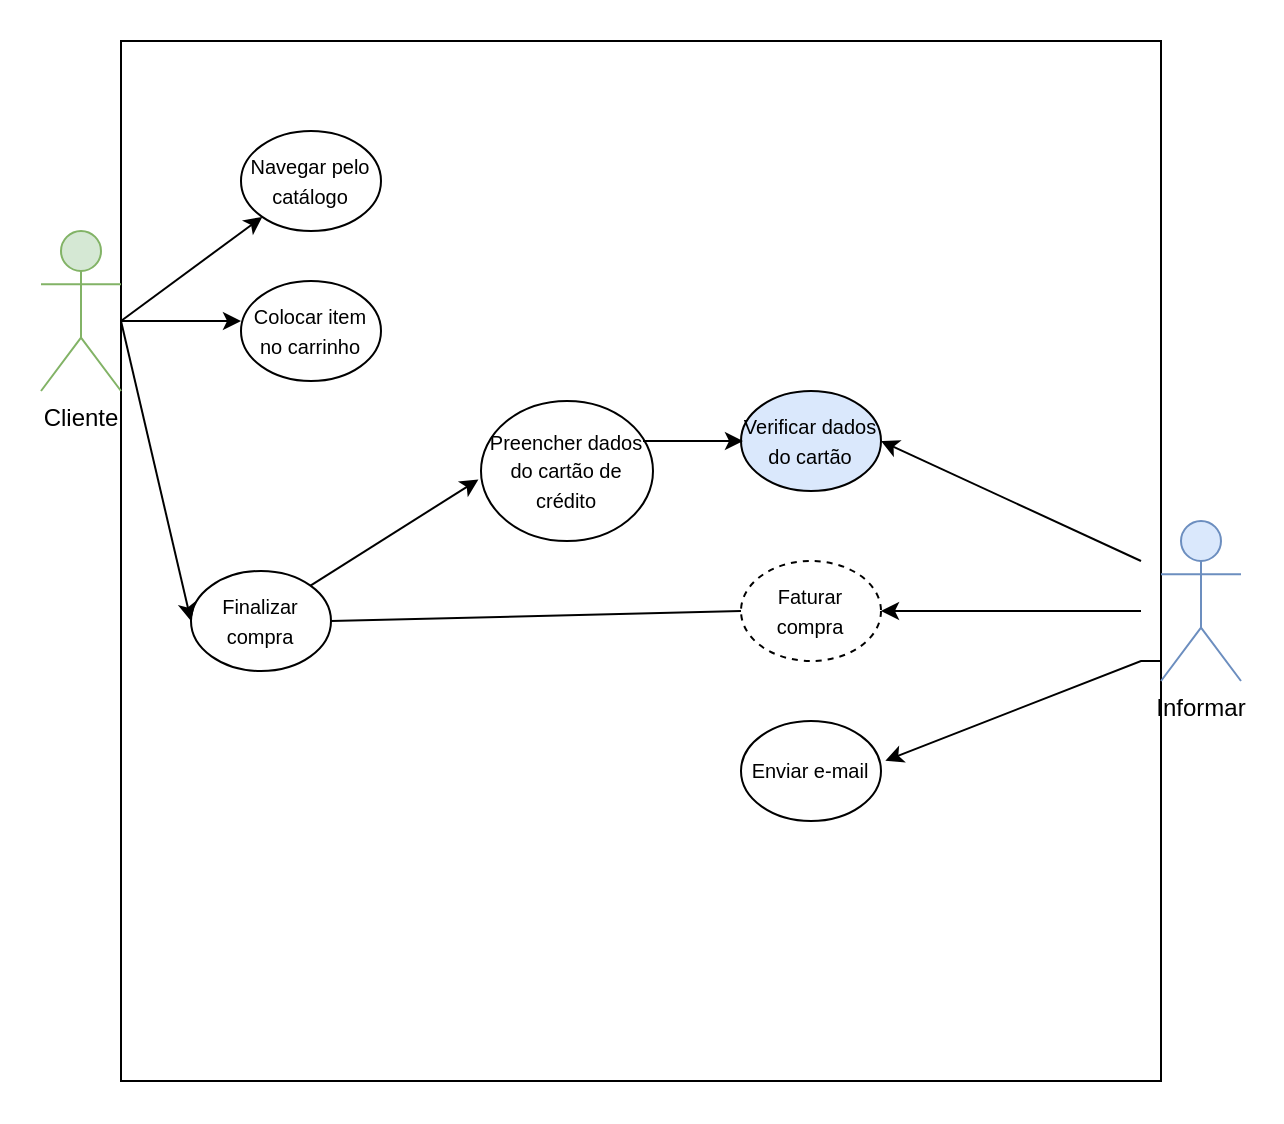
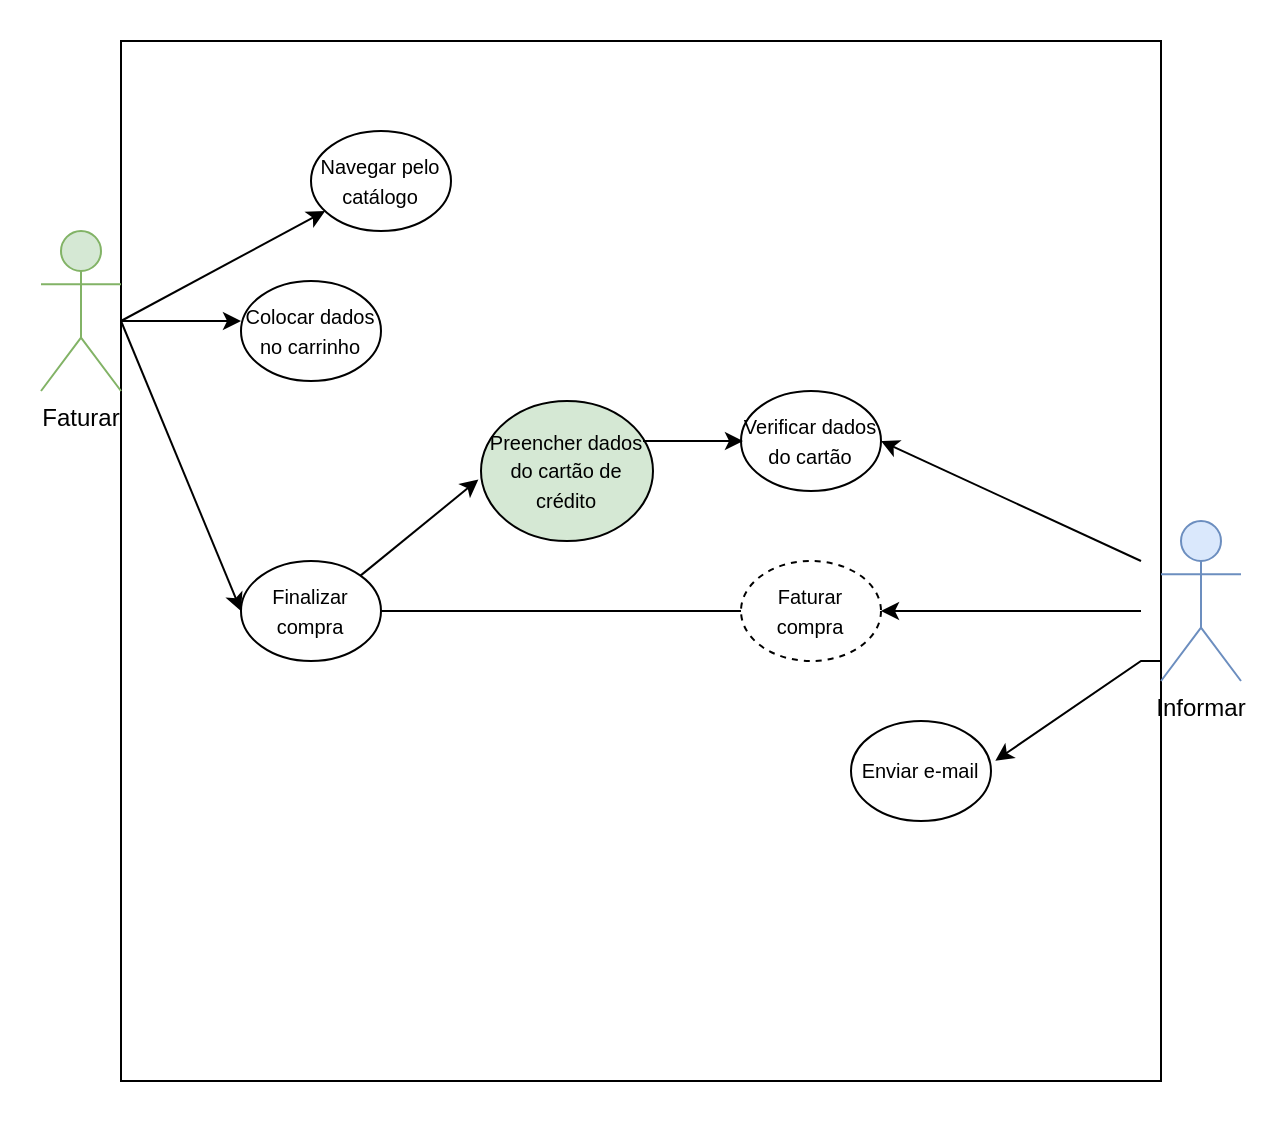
node "Navegar pelo catálogo": moved (311, 181) -> (381, 181)
node "Colocar item no carrinho": label "Colocar item no carrinho" -> "Colocar dados no carrinho"
node "Cliente": label "Cliente" -> "Faturar"
node "Verificar dados do cartão": fillcolor #dae8fc -> #ffffff
node "Preencher dados do cartão de crédito": fillcolor #ffffff -> #d5e8d4
node "Finalizar compra": moved (261, 621) -> (311, 611)
node "Enviar e-mail": moved (811, 771) -> (921, 771)
